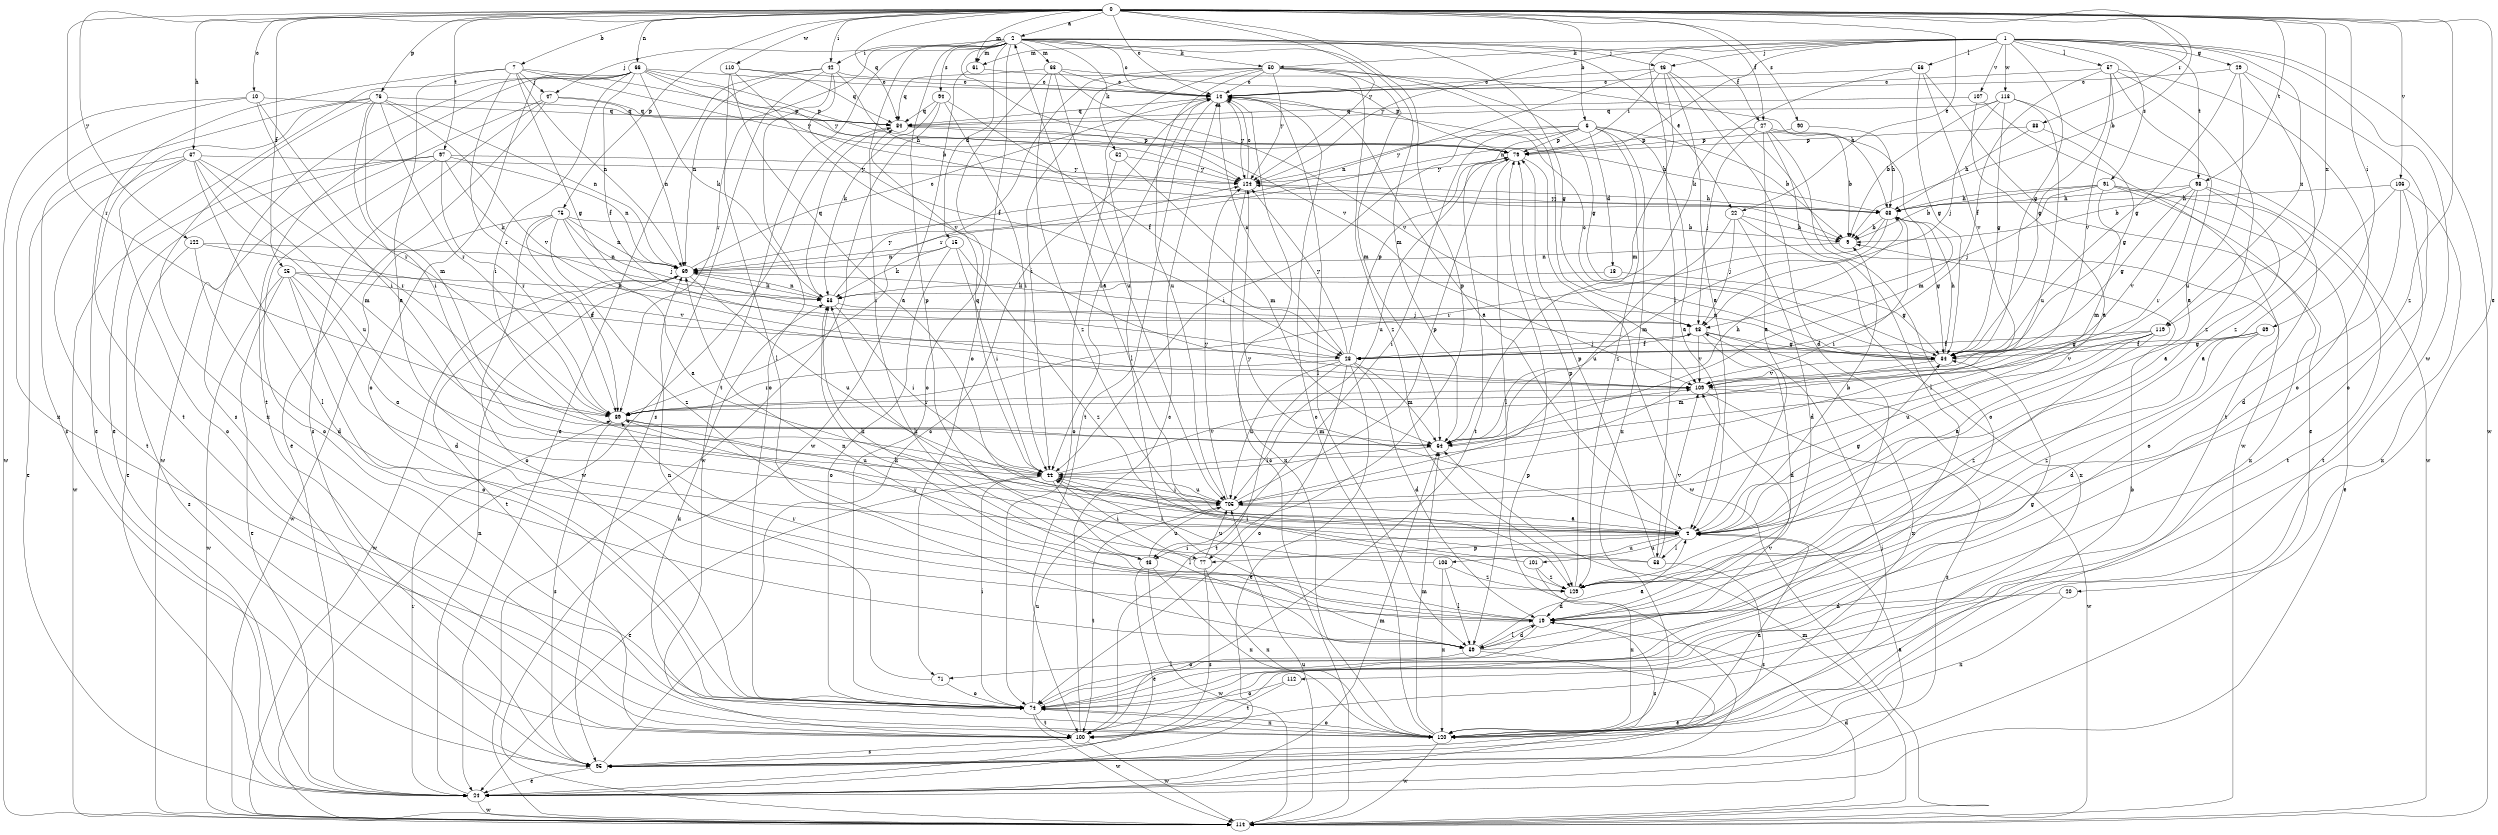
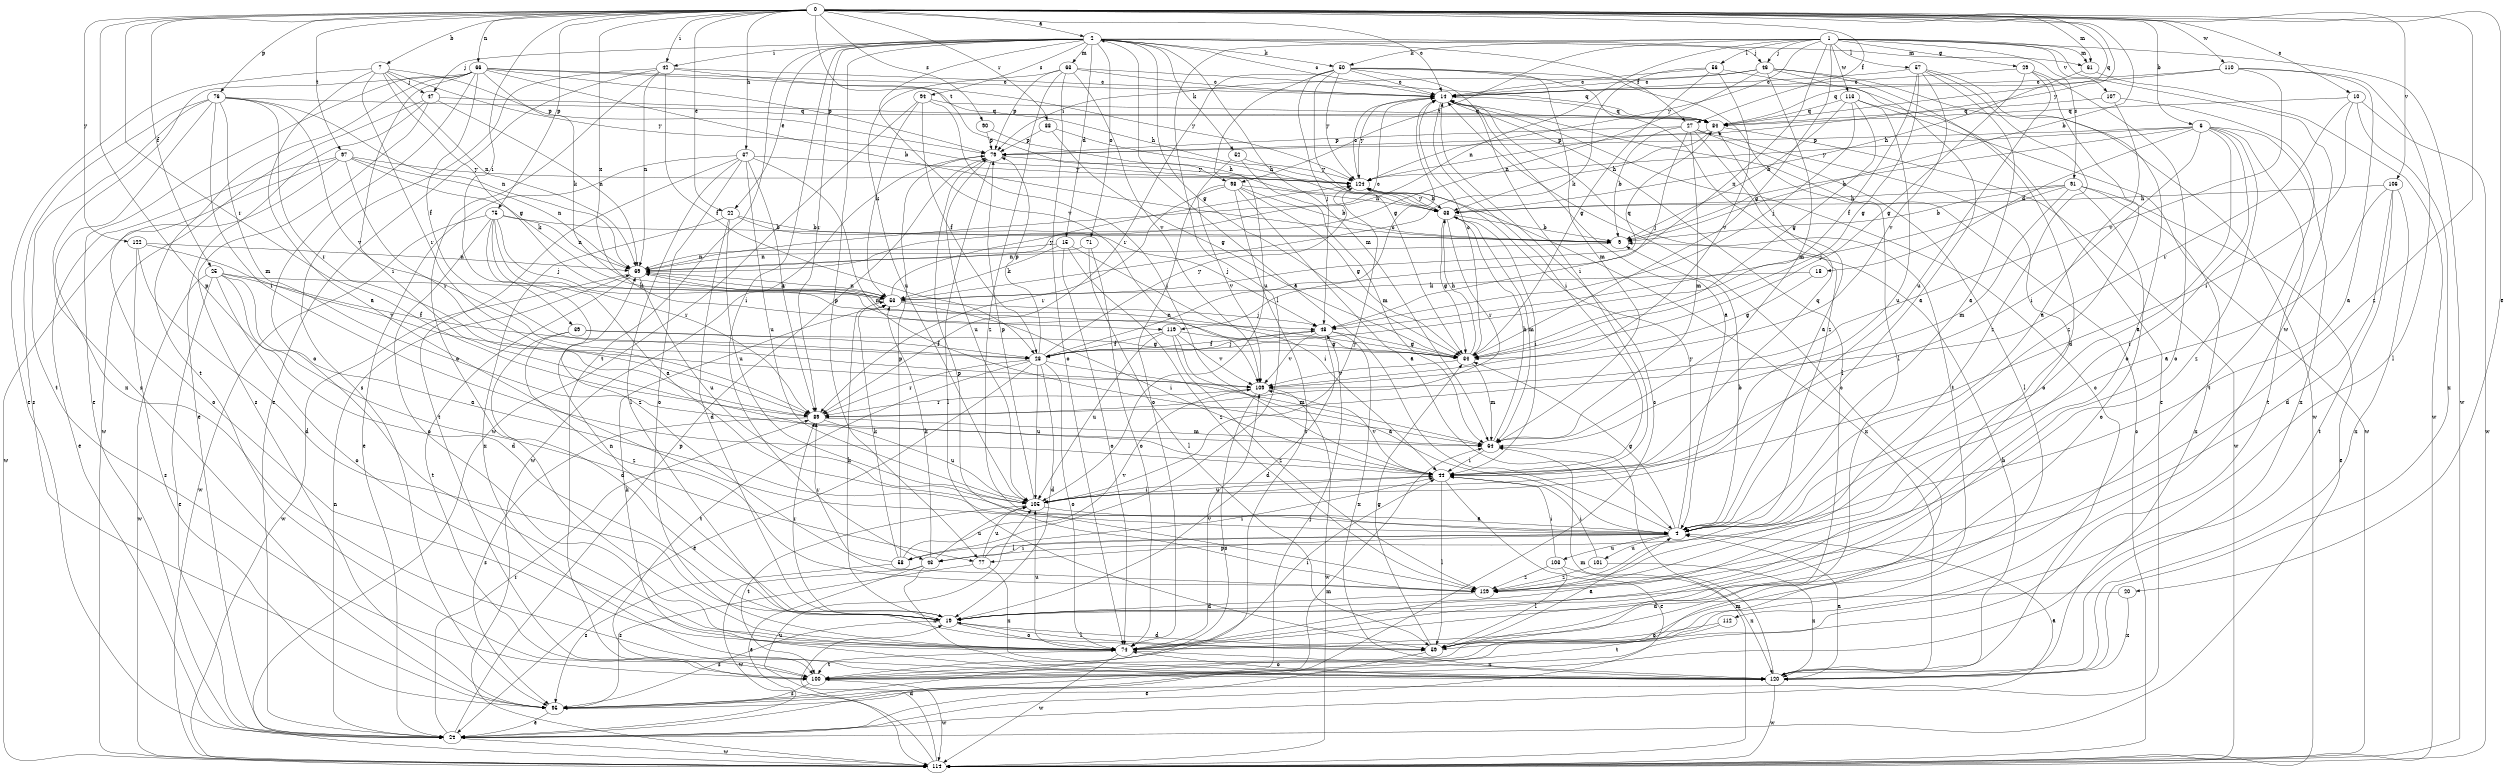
node "705": label "705" -> "105"
edge "59" -> "71": reversed
